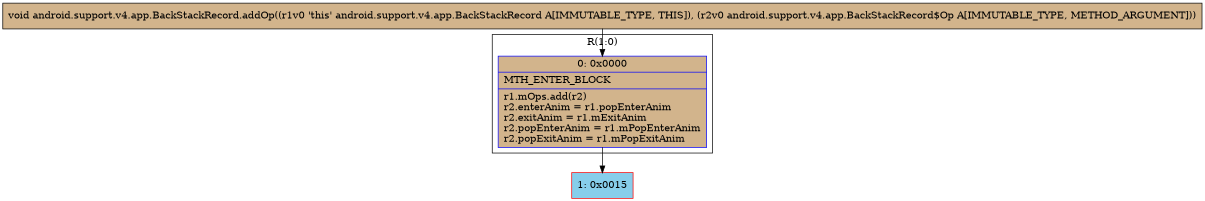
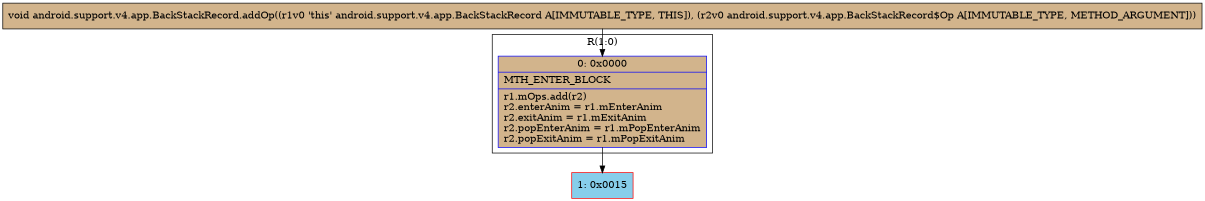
node "0: 0x0000": text "r2.enterAnim = r1.popEnterAnim" -> "r2.enterAnim = r1.mEnterAnim"
